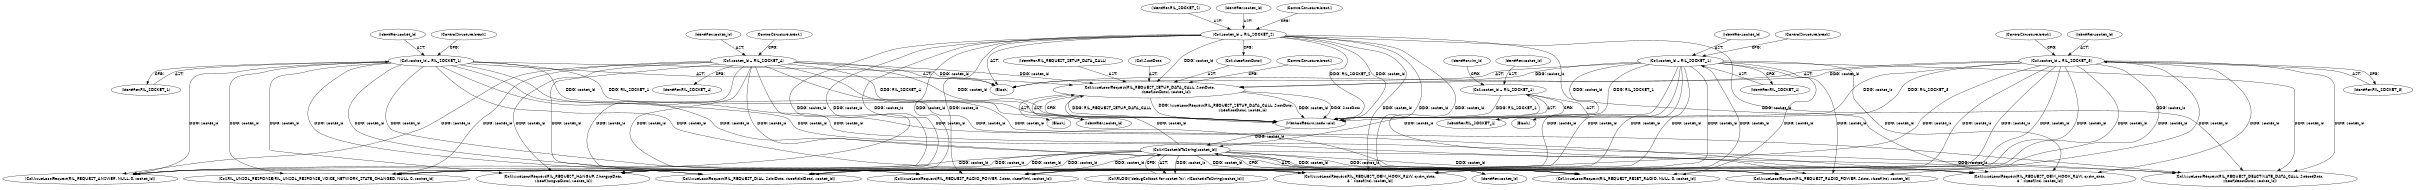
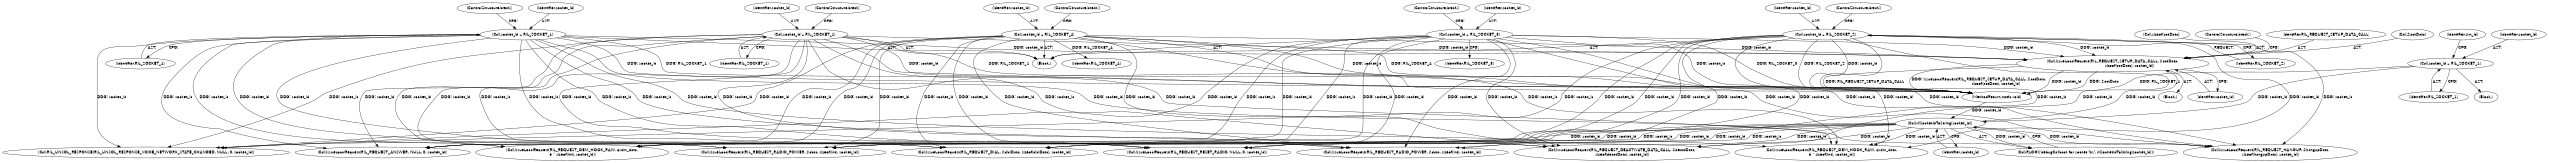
edge "(Identifier,RIL_SOCKET_2)" -> "(Call,socket_id = RIL_SOCKET_2)": label "AST: " -> "REQUEST: "
edge "(Call,socket_id = RIL_SOCKET_2)" -> "(Call,sizeof(actData))": now "(Call,socket_id = RIL_SOCKET_2)" -> "(Identifier,RIL_SOCKET_2)"
edge "(Identifier,RIL_SOCKET_3)" -> "(Call,socket_id = RIL_SOCKET_3)": removed, label "AST:"
edge "(Call,socket_id = RIL_SOCKET_4)" -> "(Identifier,RIL_SOCKET_4)": label "CFG: " -> "DDG: RIL_SOCKET_4"
